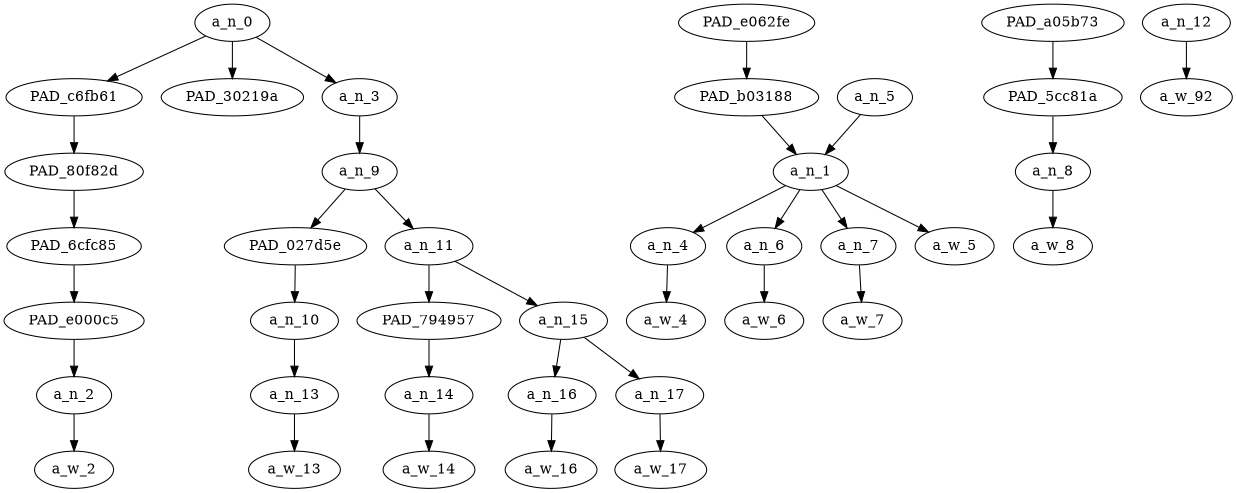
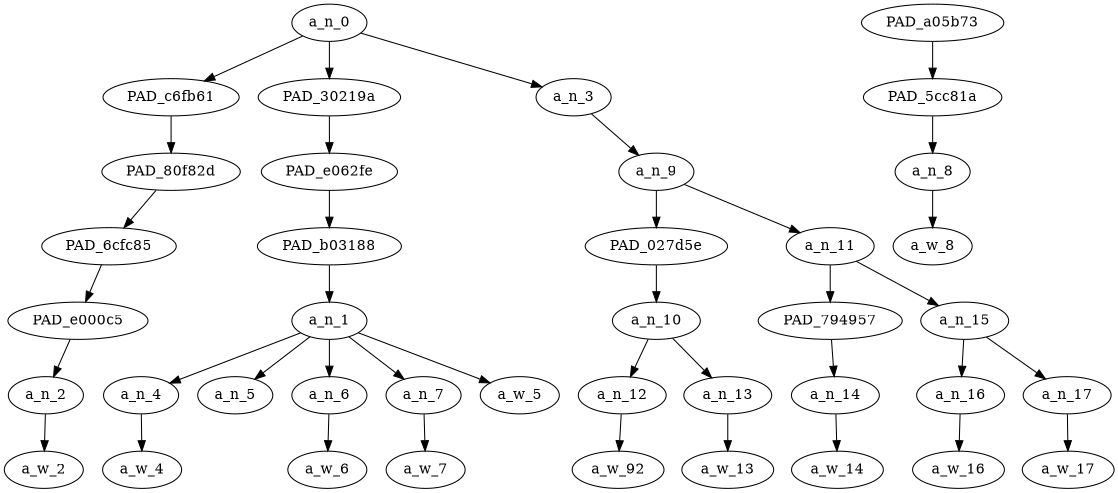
edge "PAD_30219a" -> "PAD_e062fe": added
edge "a_n_5" -> "a_n_1": reversed
edge "a_n_10" -> "a_n_12": added
